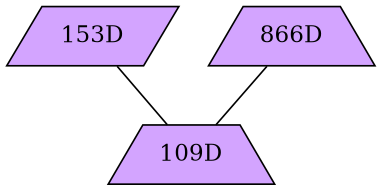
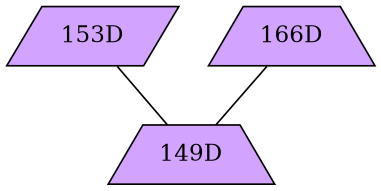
node "866D": label "866D" -> "166D"
node "109D": label "109D" -> "149D"
